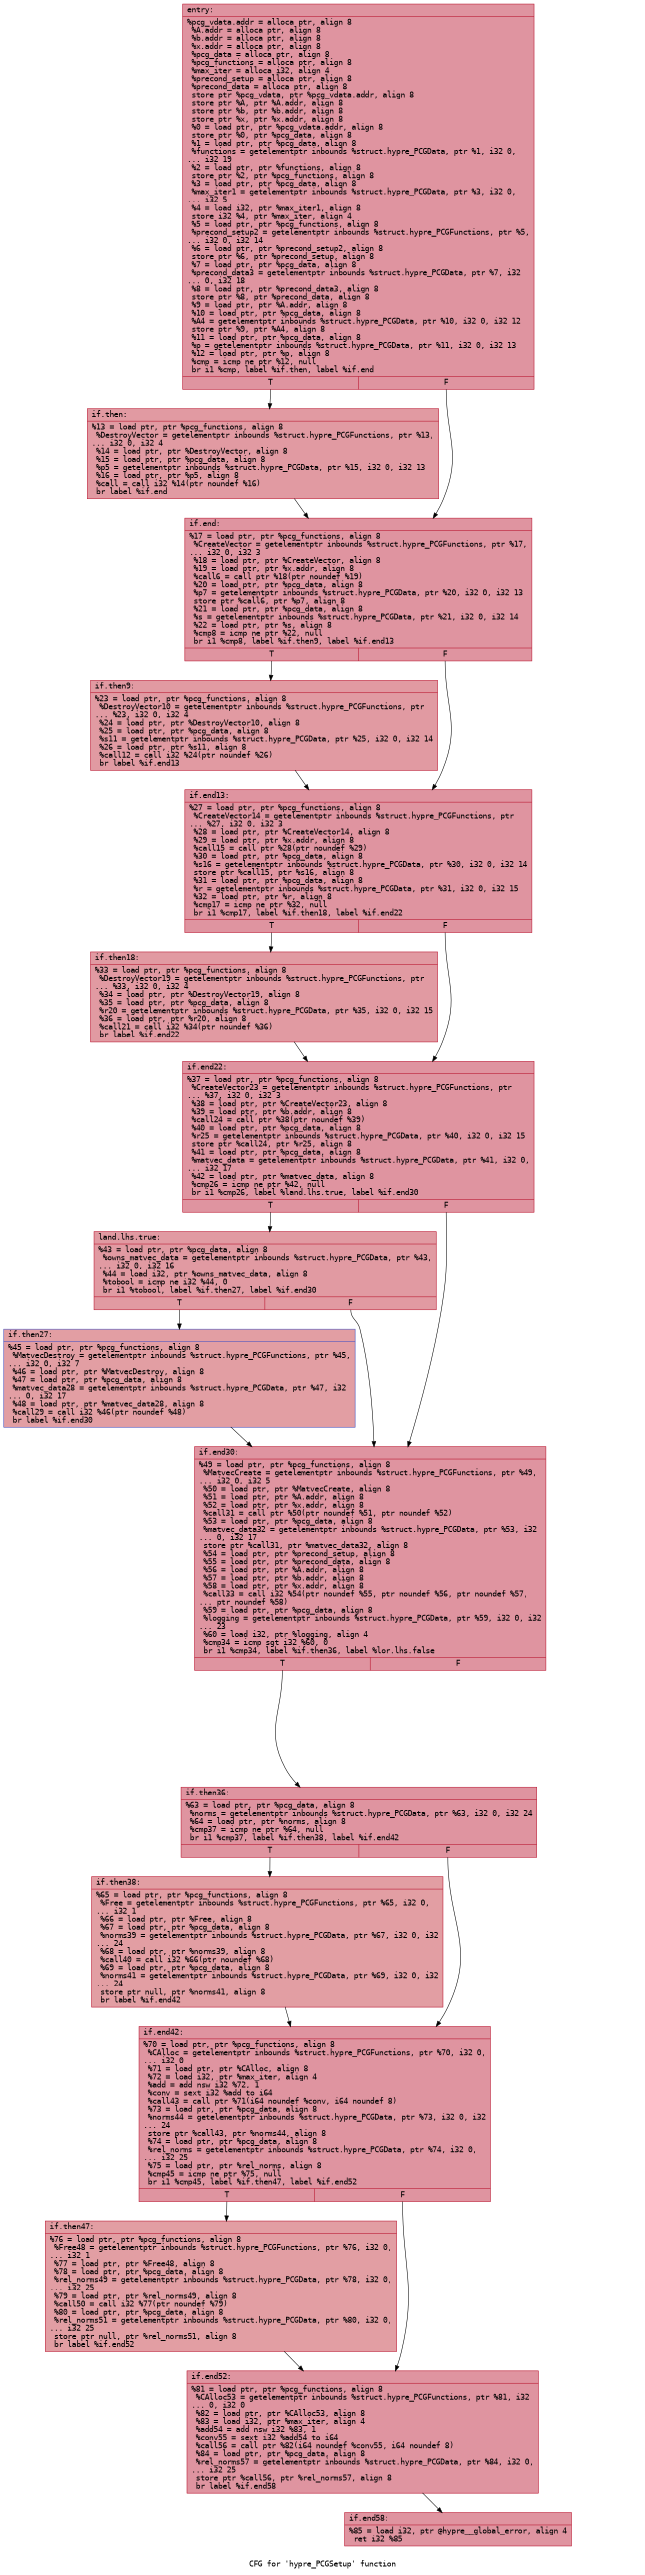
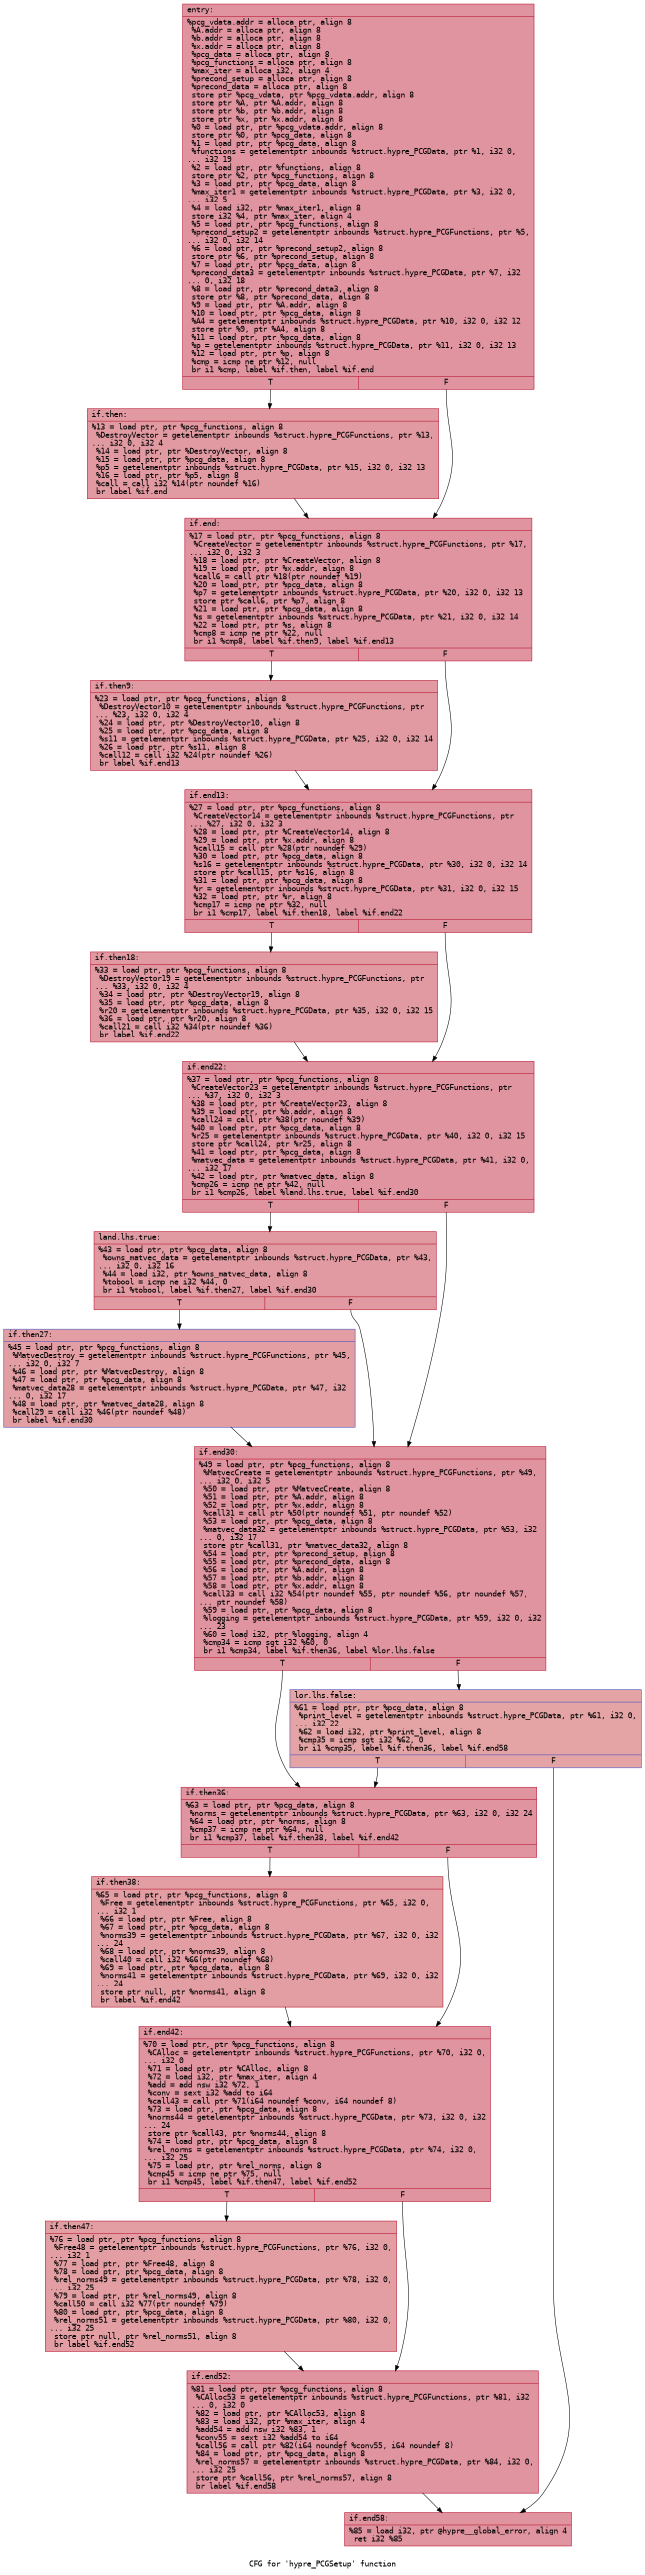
node "lor.lhs.false:": added
